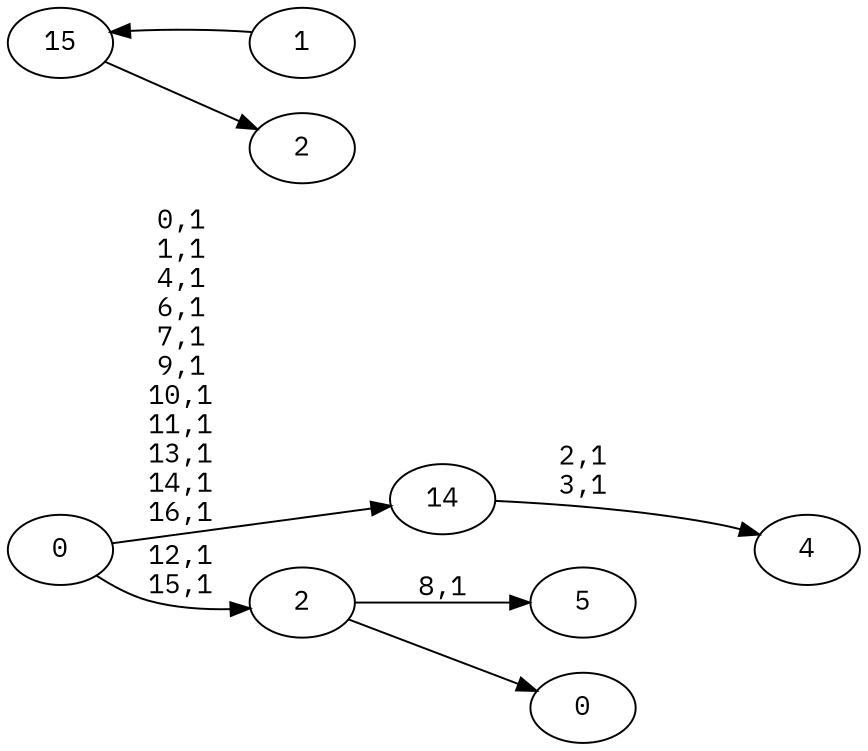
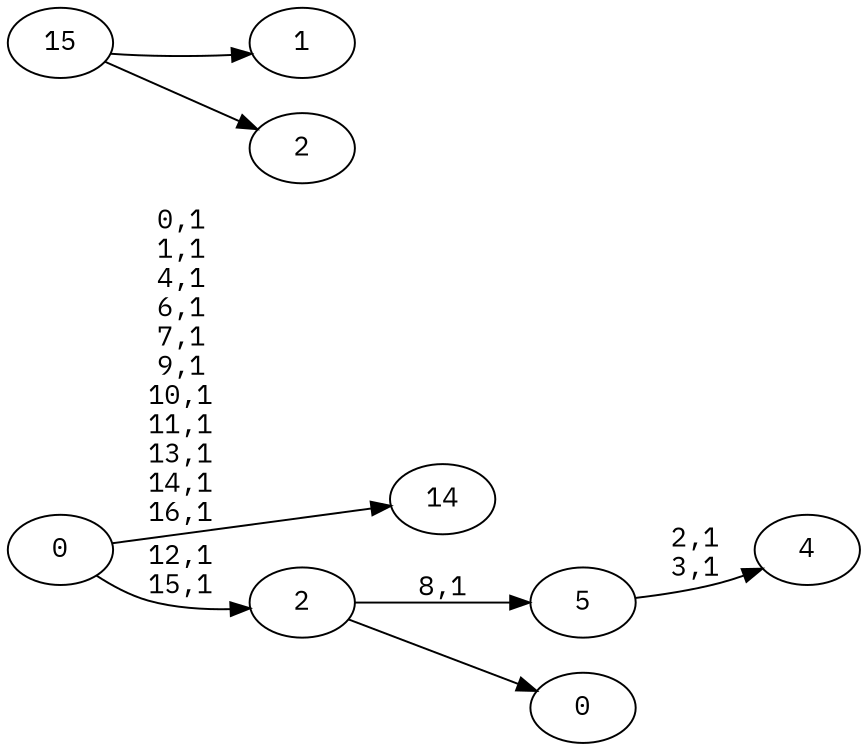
edge "1" -> "15": reversed
edge "14" -> "4": now "5" -> "4"
